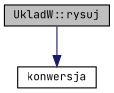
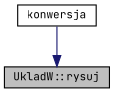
edge "UkladW::rysuj" -> "konwersja": reversed
